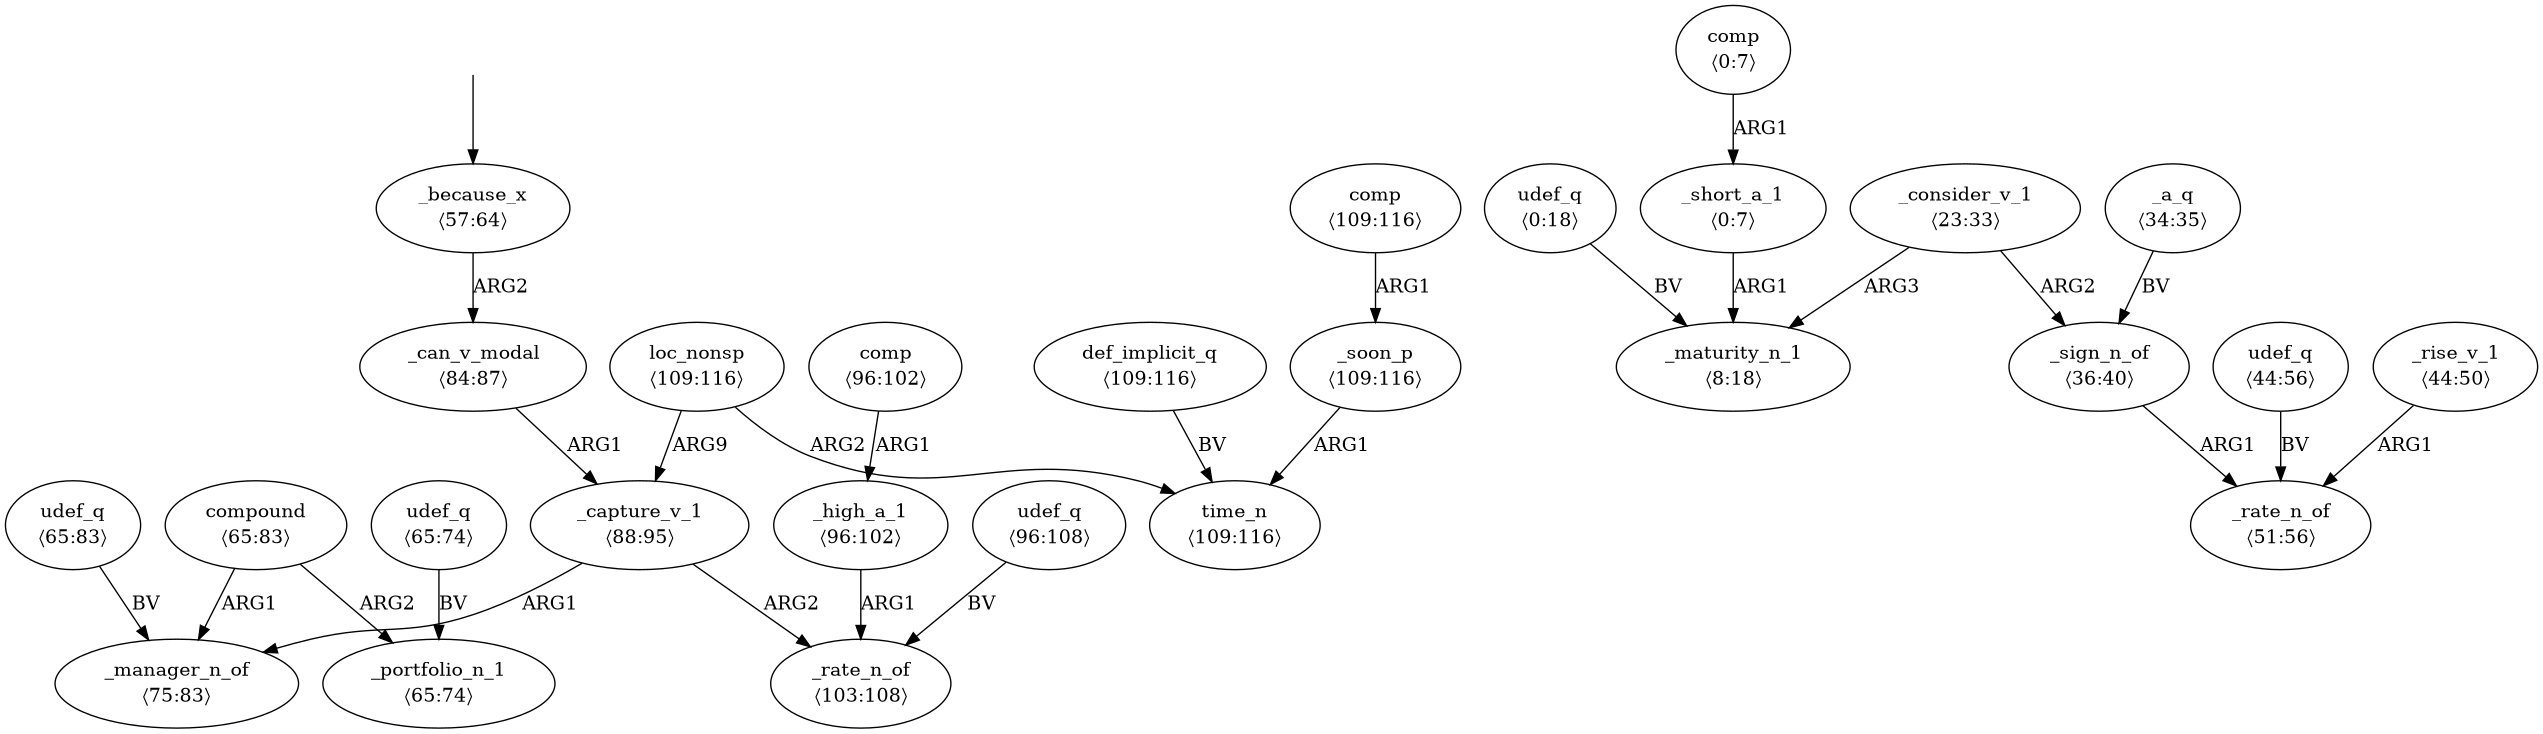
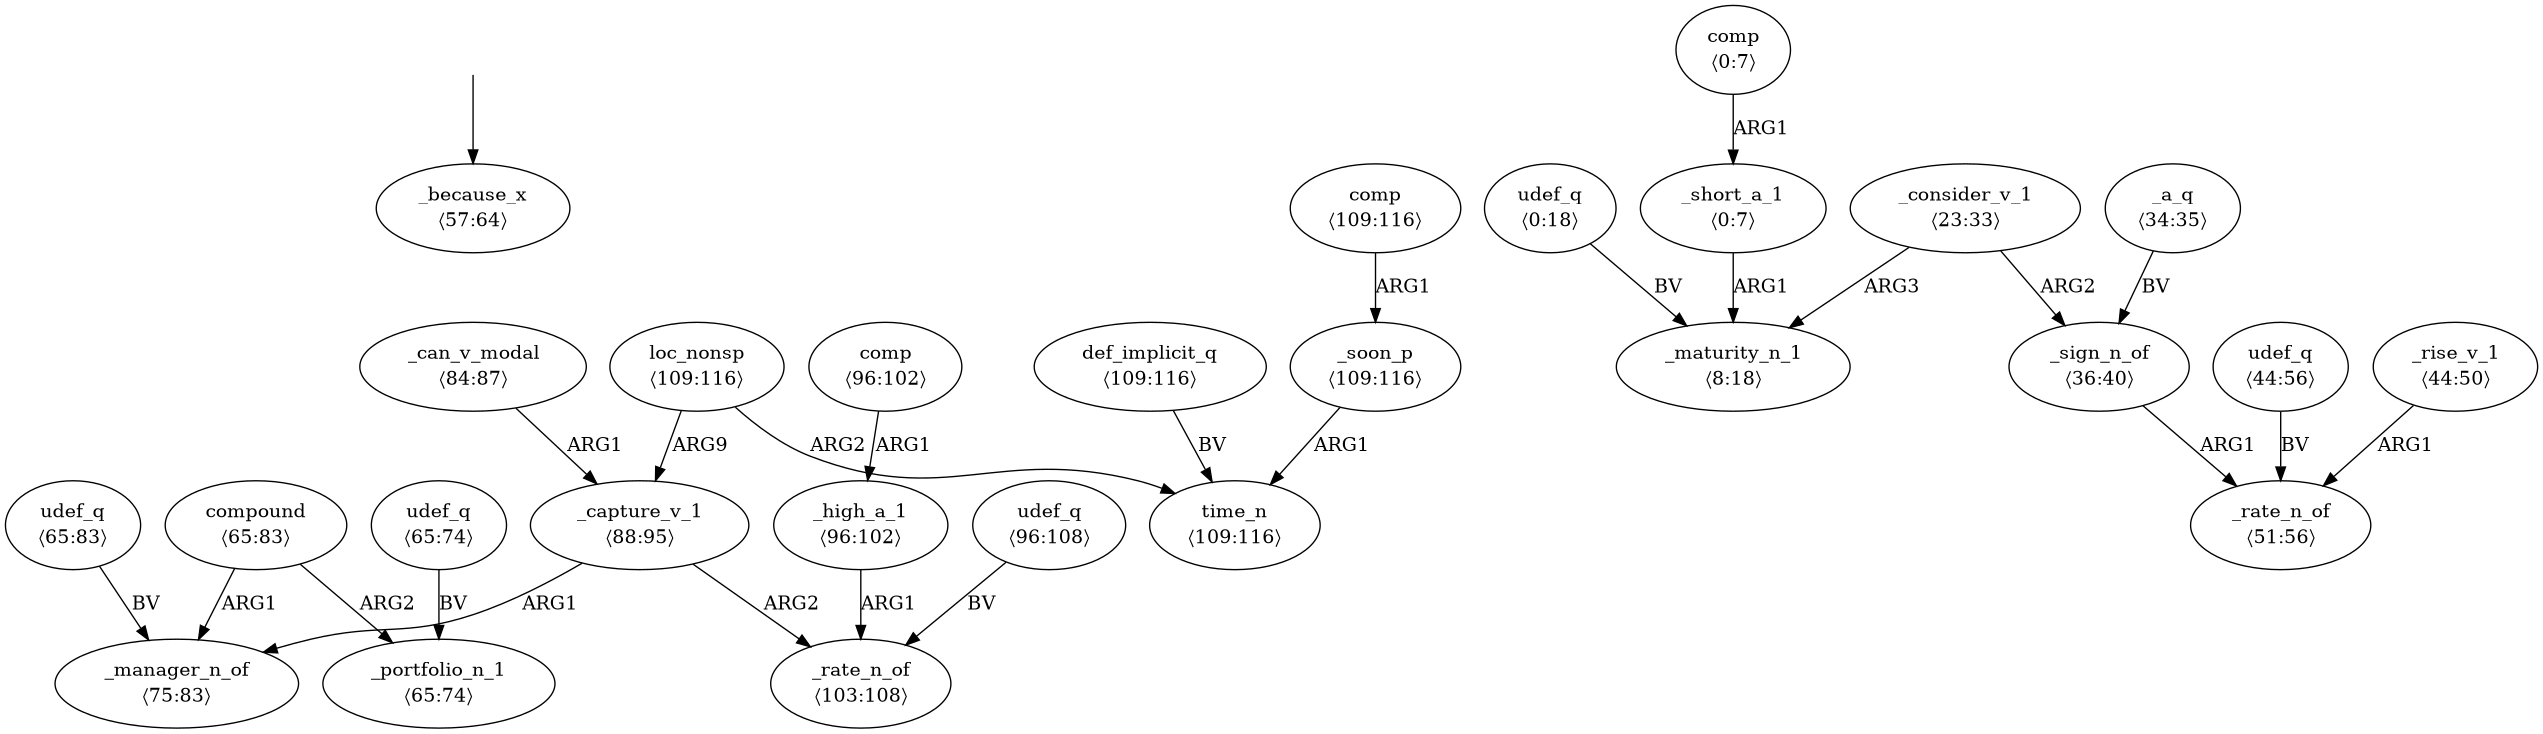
edge "_because_x" -> "_can_v_modal": removed, label "ARG2"
